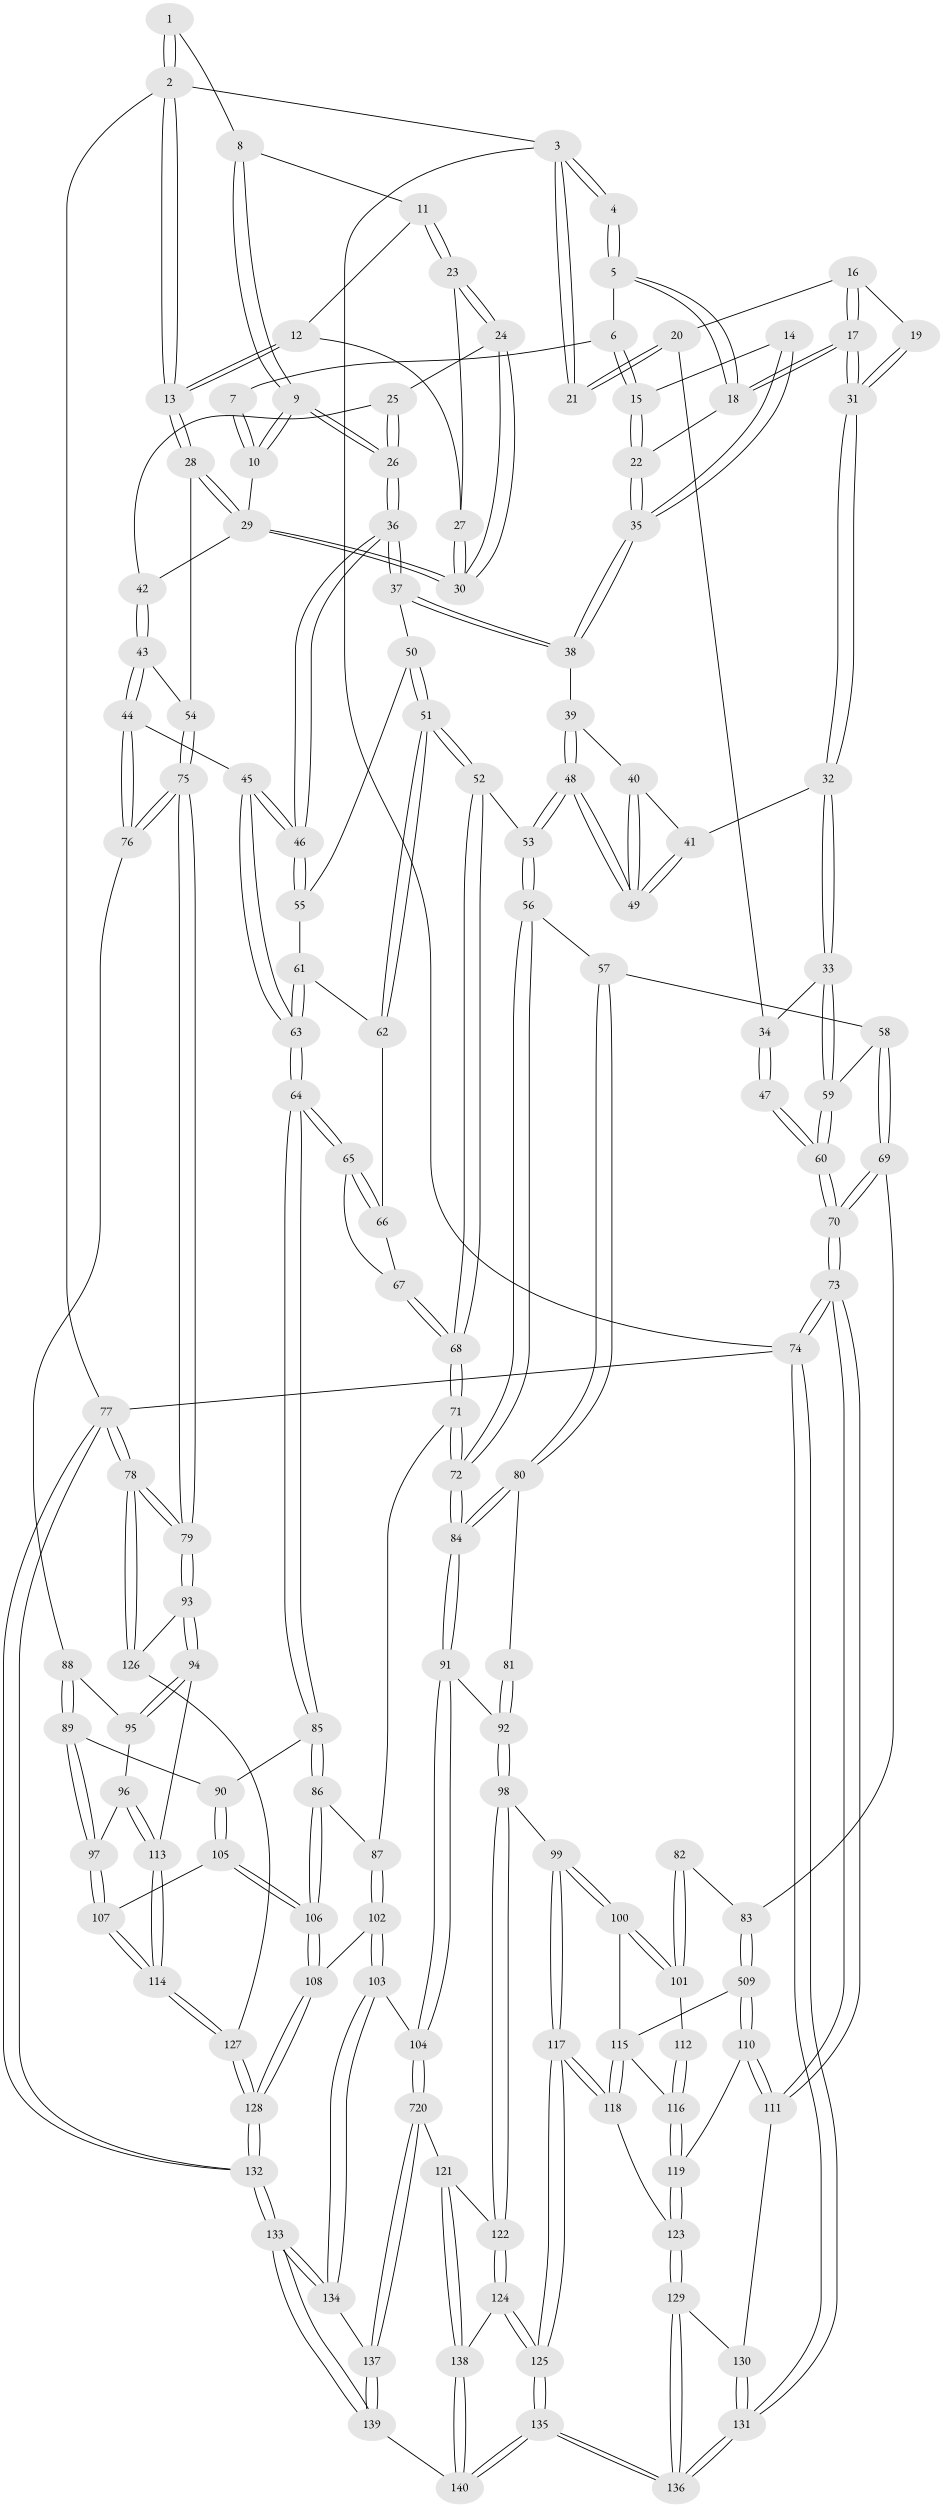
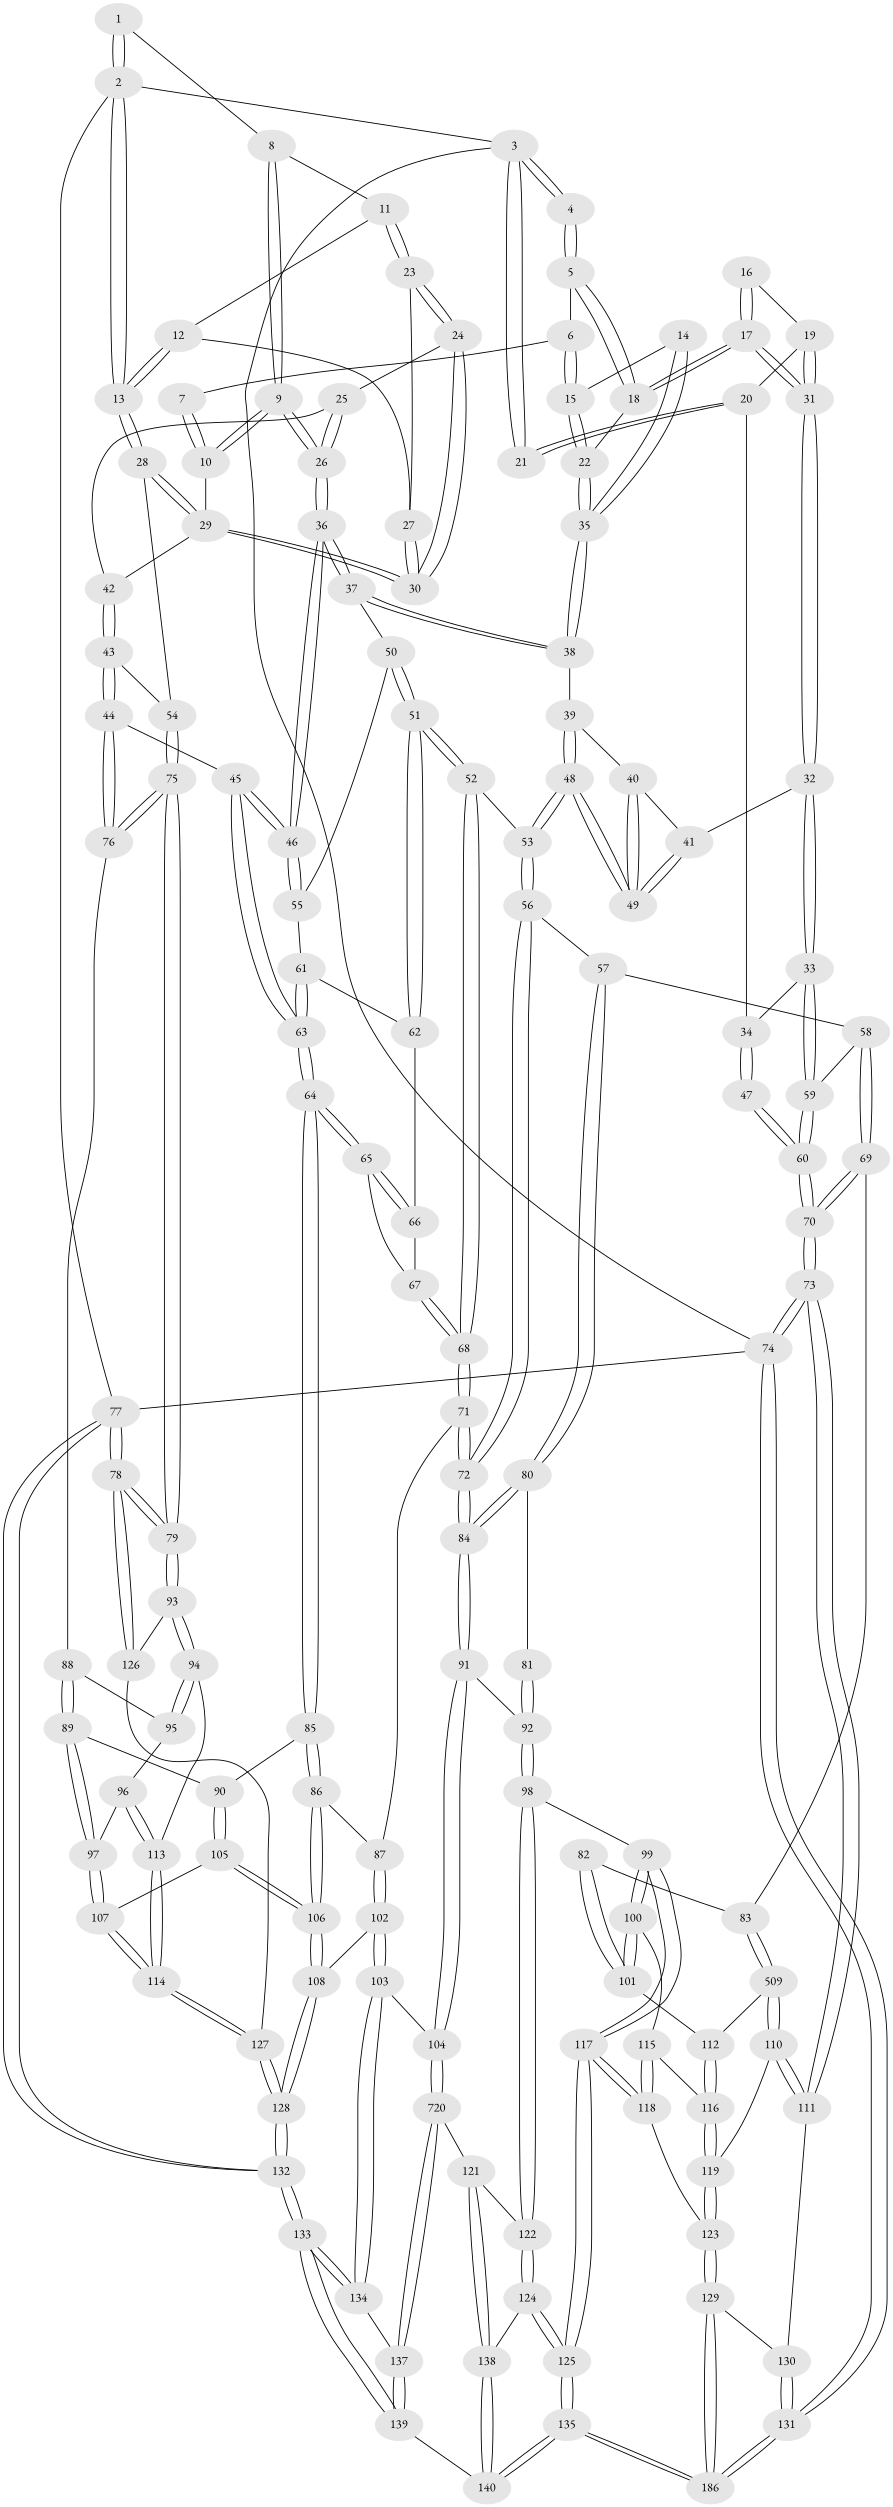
edge "16" -- "20": now "19" -- "20"
edge "509" -- "115": now "509" -- "112"
node "136": label "136" -> "186"
